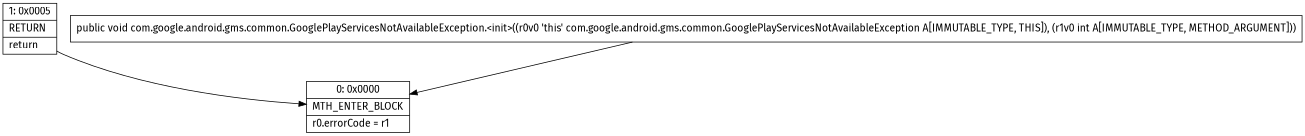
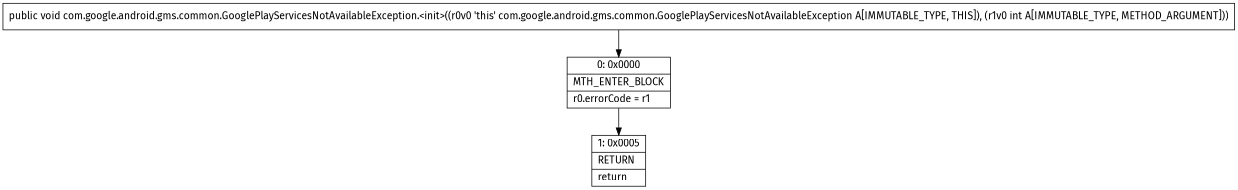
edge "1: 0x0005" -> "0: 0x0000": reversed
